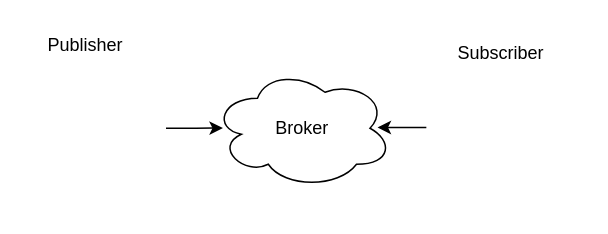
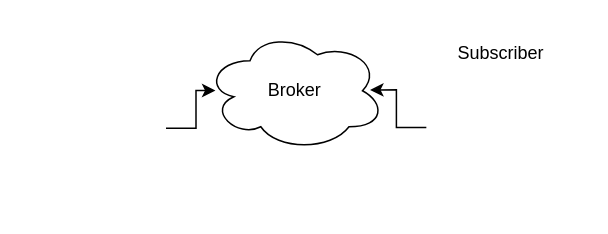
node "Publisher": removed
node "Broker": moved (302, 128) -> (295, 91)
